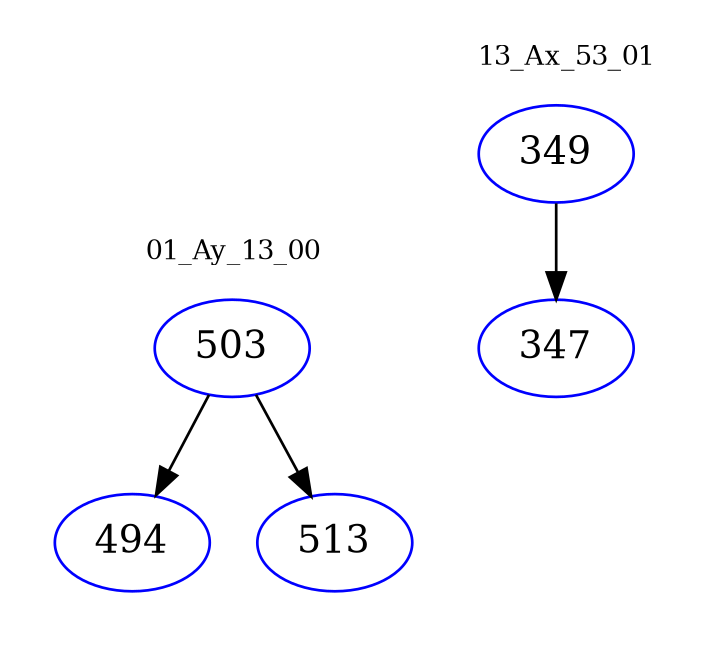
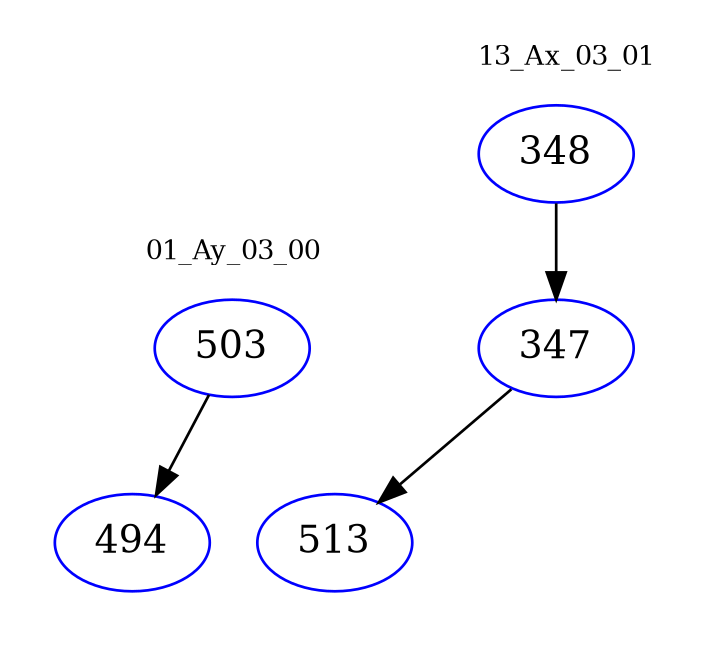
cluster "13_Ax_53_01": label "13_Ax_53_01" -> "13_Ax_03_01"
node "349": label "349" -> "348"
cluster "01_Ay_13_00": label "01_Ay_13_00" -> "01_Ay_03_00"
edge "503" -> "513": now "347" -> "513"
